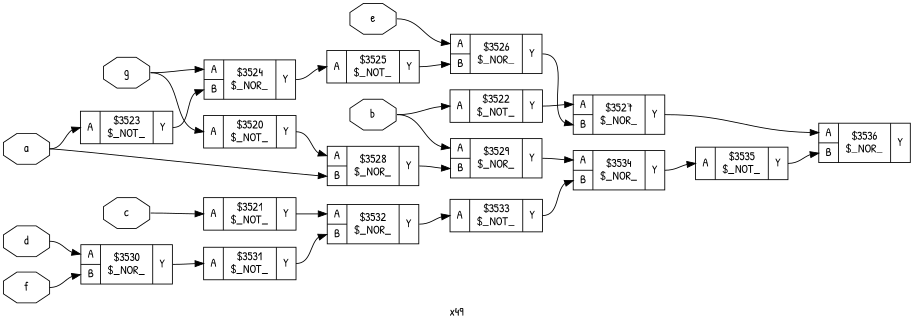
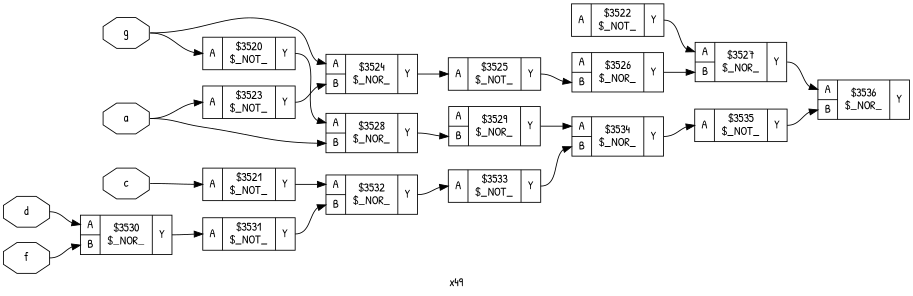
node "e": removed
node "b": removed
